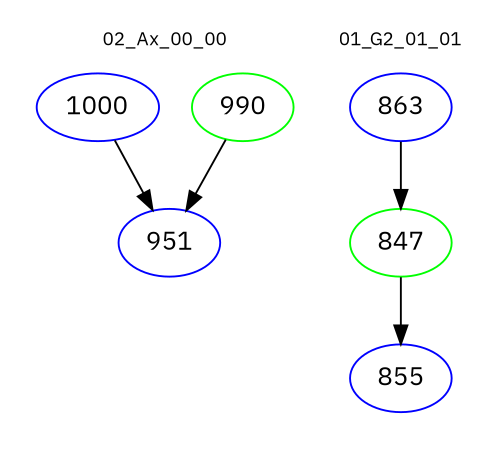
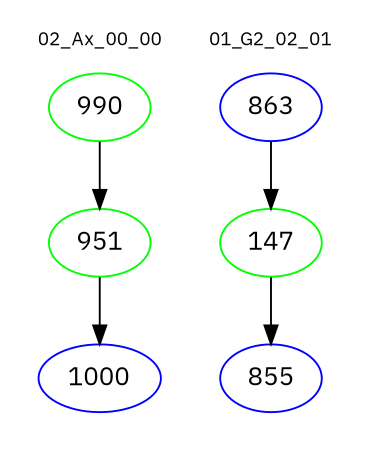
cluster "01_G2_01_01": label "01_G2_01_01" -> "01_G2_02_01"
edge "1000" -> "951": reversed
node "951": color blue -> green
node "847": label "847" -> "147"
